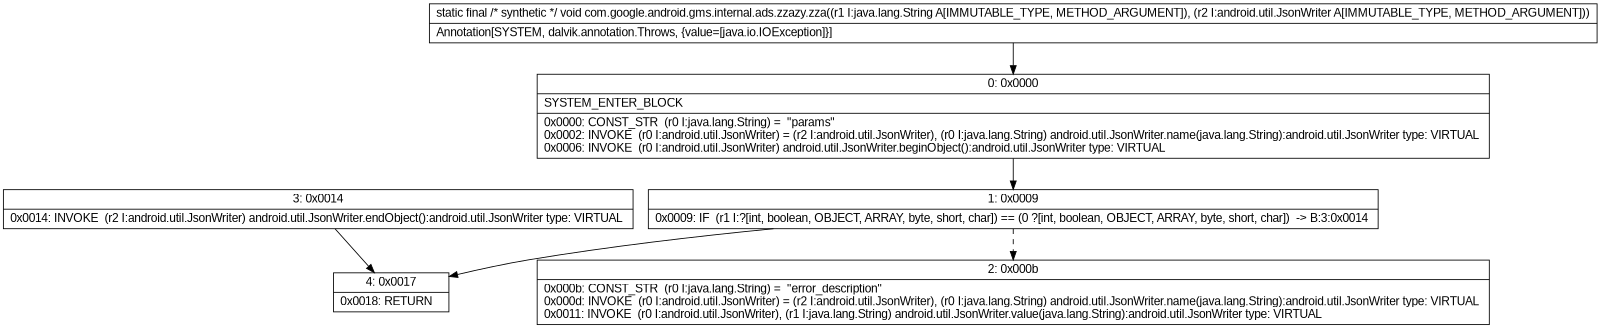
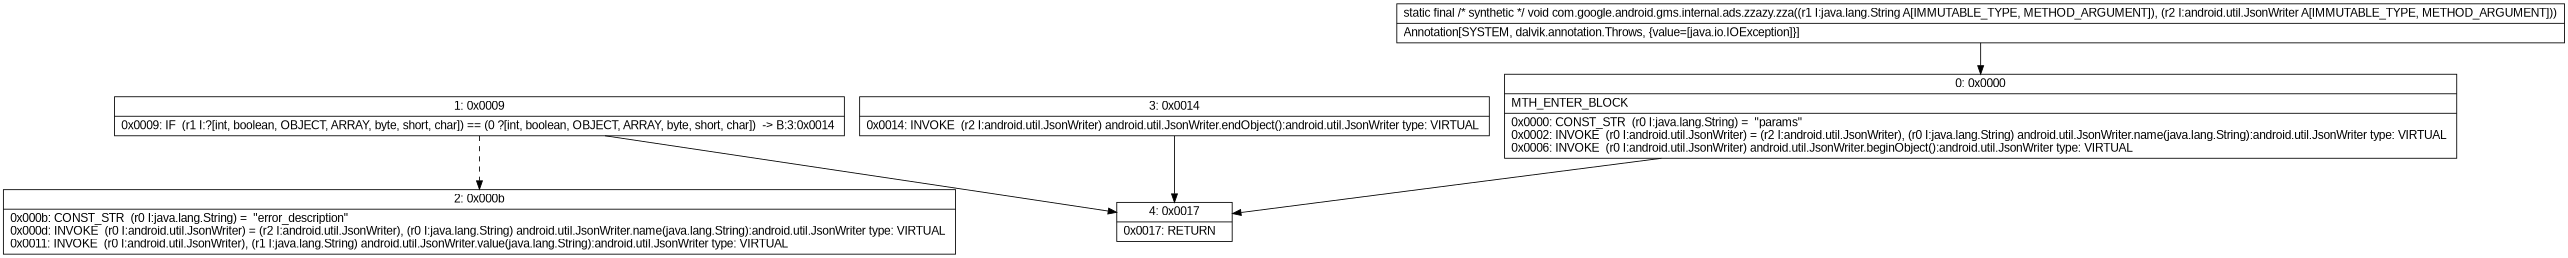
node "0: 0x0000": text "SYSTEM_ENTER_BLOCK" -> "MTH_ENTER_BLOCK"
edge "0: 0x0000" -> "1: 0x0009": now "0: 0x0000" -> "4: 0x0017"
node "4: 0x0017": text "0x0018: RETURN" -> "0x0017: RETURN"
